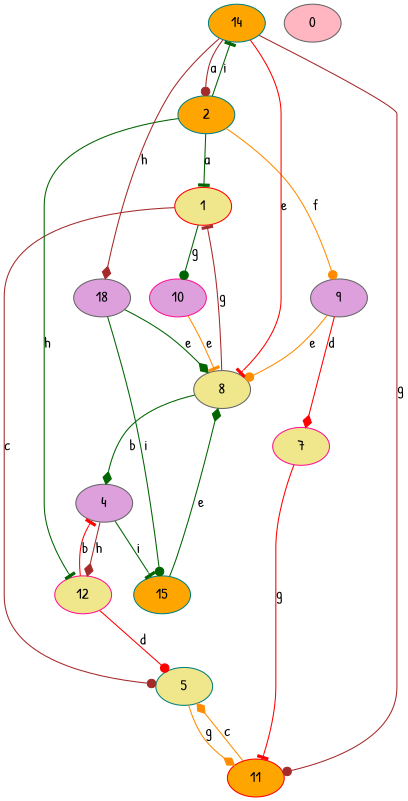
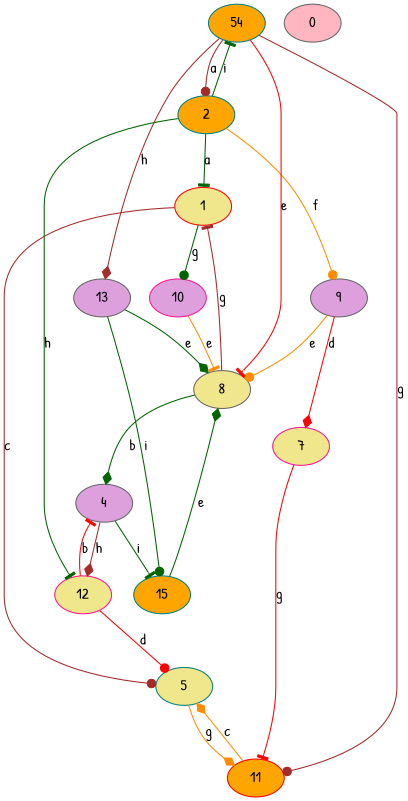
node "14": label "14" -> "54"
node "18": label "18" -> "13"
